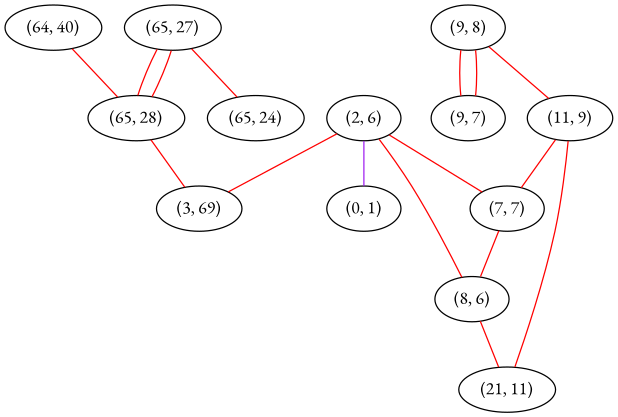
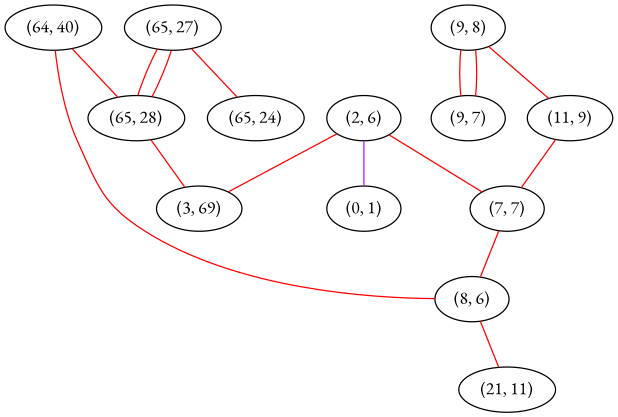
edge "(2, 6)" -- "(8, 6)": now "(64, 40)" -- "(8, 6)"
edge "(11, 9)" -- "(21, 11)": removed
